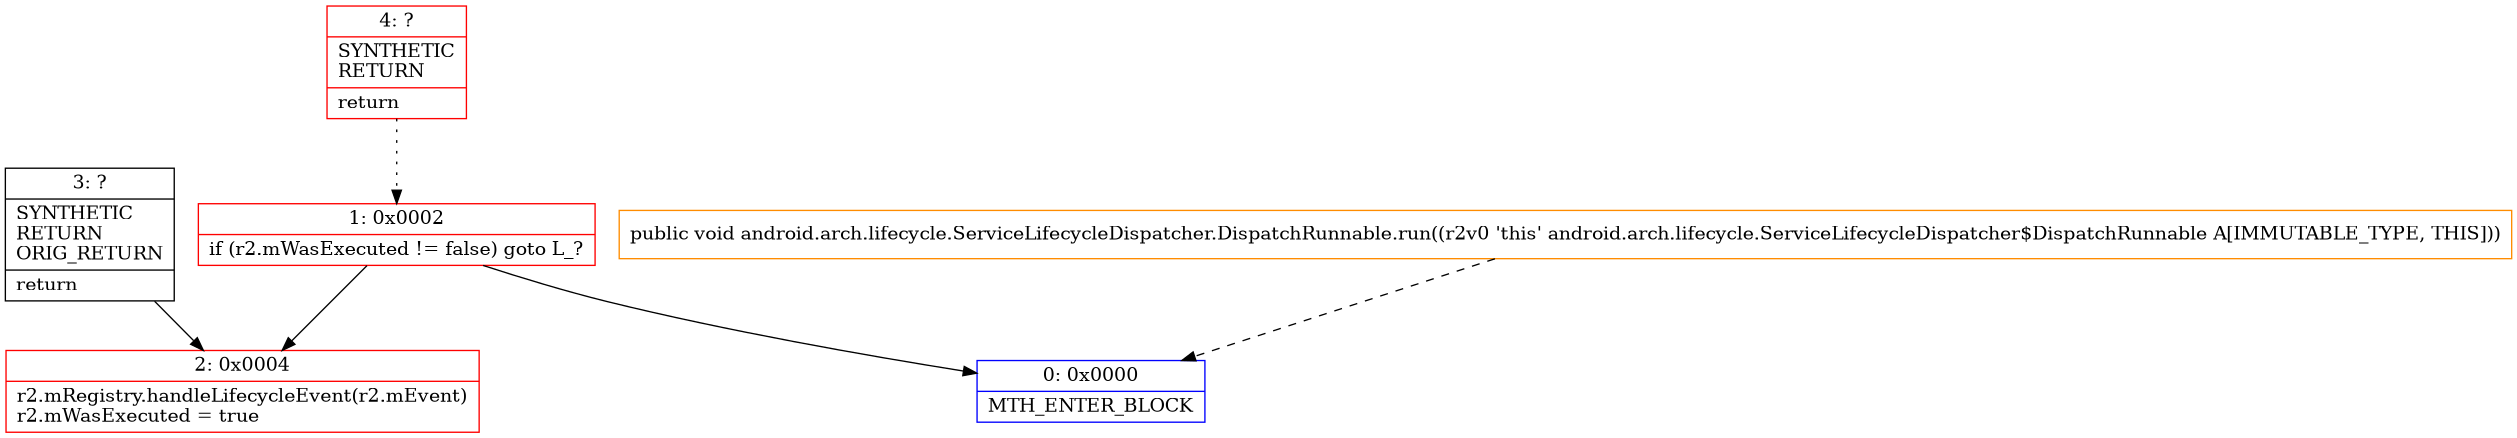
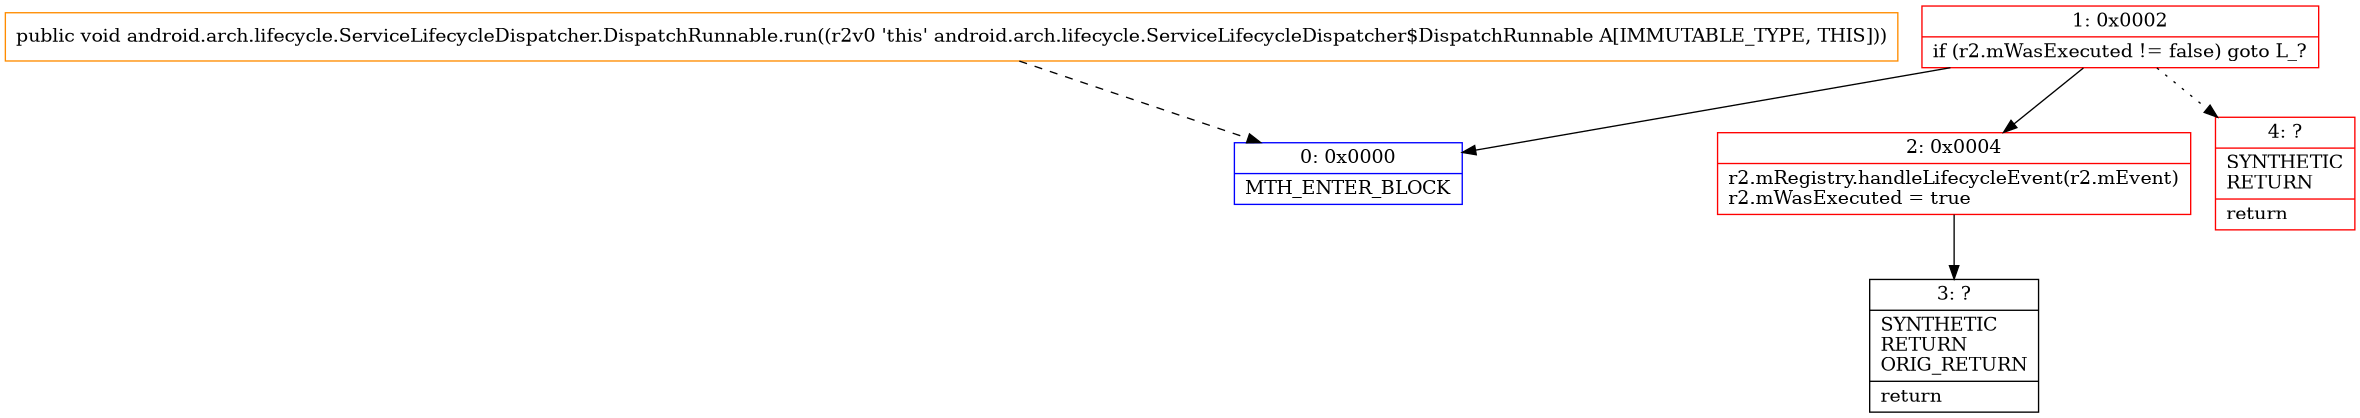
edge "4: ?" -> "1: 0x0002": reversed
edge "3: ?" -> "2: 0x0004": reversed
